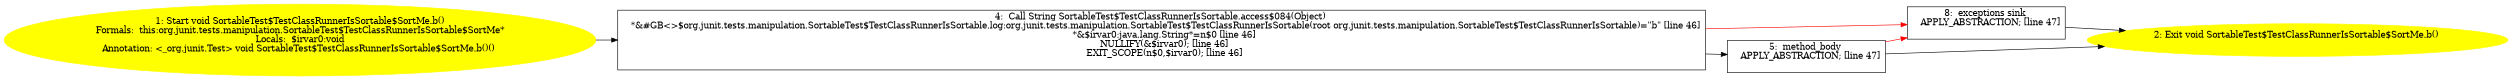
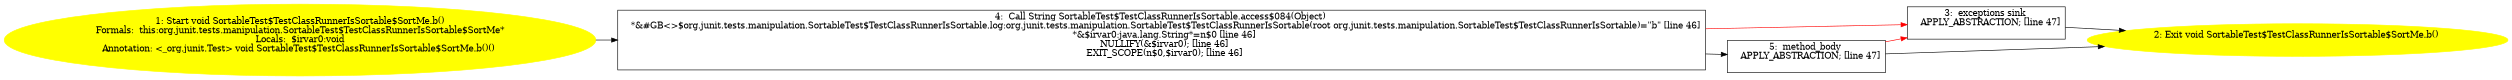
node "8:  exceptions sink APPLY_ABSTRACTION; [line 47]": label "8:  exceptions sink APPLY_ABSTRACTION; [line 47]" -> "3:  exceptions sink APPLY_ABSTRACTION; [line 47]"
